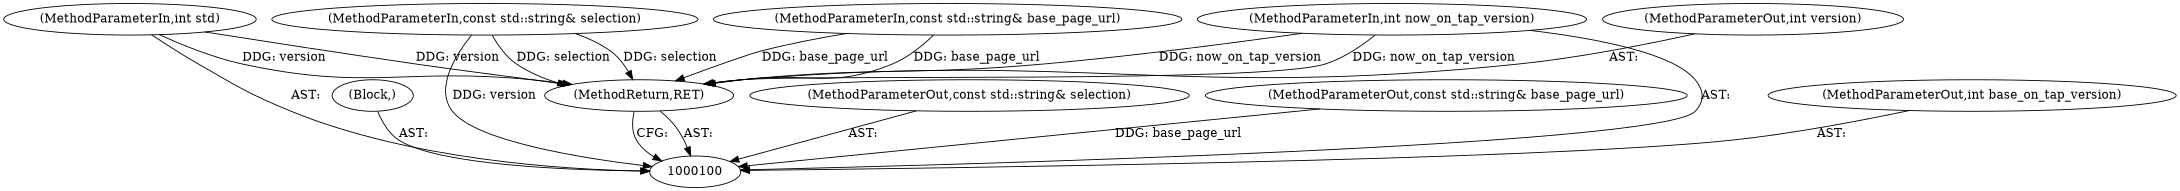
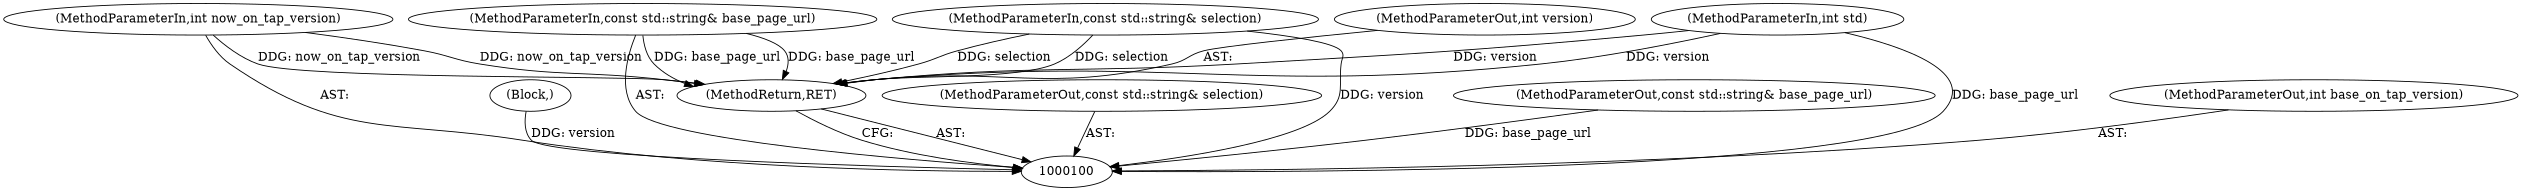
edge "(MethodParameterIn,int std)" -> "1000100": label "AST: " -> "DDG: base_page_url"
edge "(Block,)" -> "1000100": label "AST: " -> "DDG: version"
edge "(MethodParameterIn,const std::string& base_page_url)" -> "1000100": added, label "AST:"
